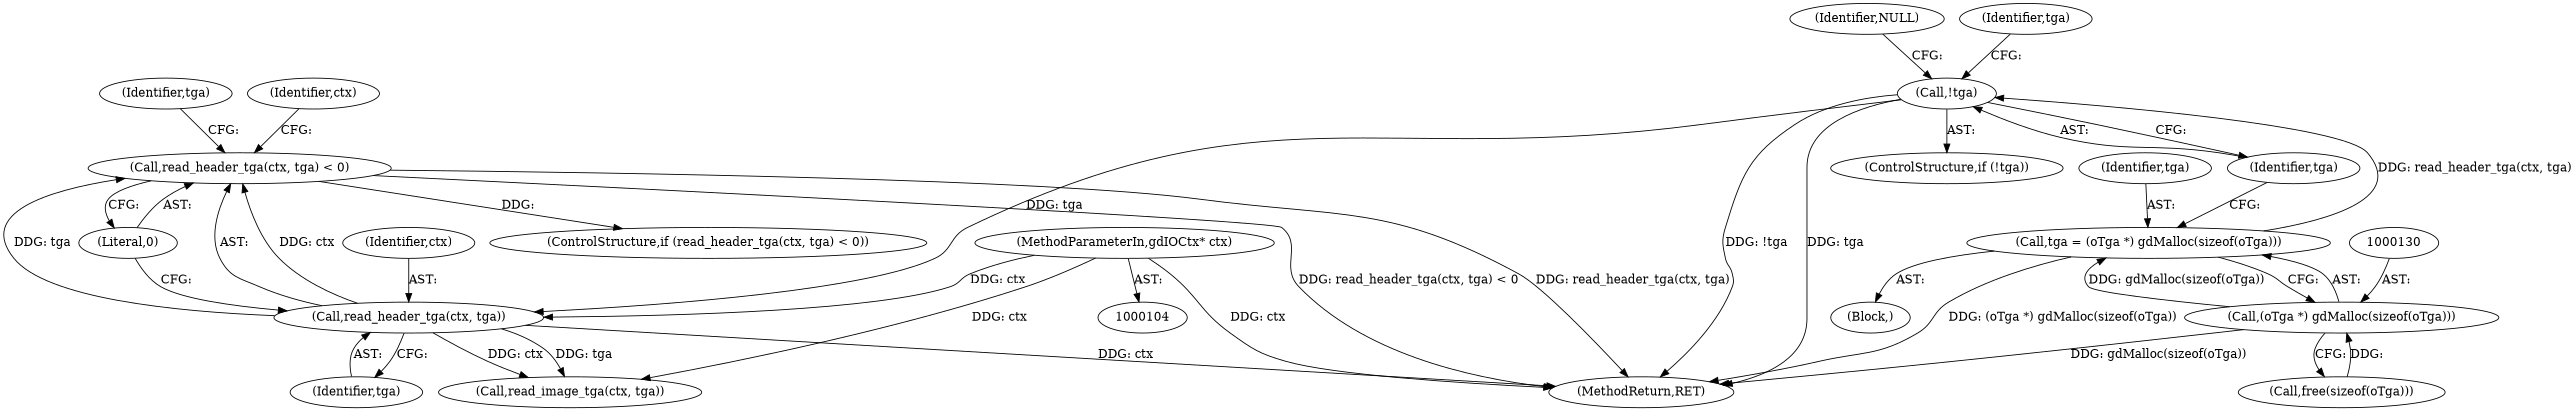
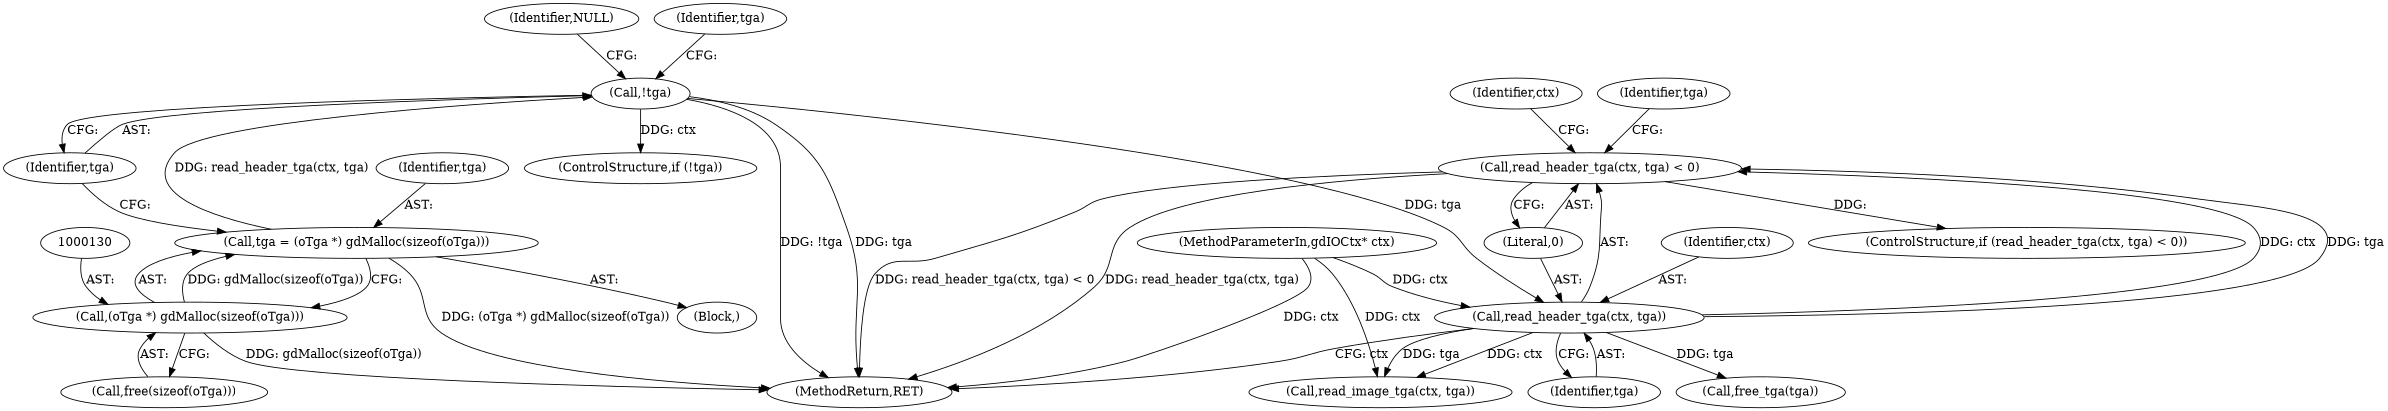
edge "(Call,!tga)" -> "(ControlStructure,if (!tga))": label "AST: " -> "DDG: ctx"
edge "(Literal,0)" -> "(Call,read_header_tga(ctx, tga))": label "CFG: " -> "AST: "
node "1000104": removed
edge "(Call,read_header_tga(ctx, tga))" -> "(MethodReturn,RET)": label "DDG: ctx" -> "CFG: ctx"
edge "(Call,free(sizeof(oTga)))" -> "(Call,(oTga *) gdMalloc(sizeof(oTga)))": label "DDG: " -> "AST: "
node "(Call,free_tga(tga))": added
